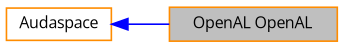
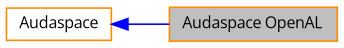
node "OpenAL OpenAL": label "OpenAL OpenAL" -> "Audaspace OpenAL"
